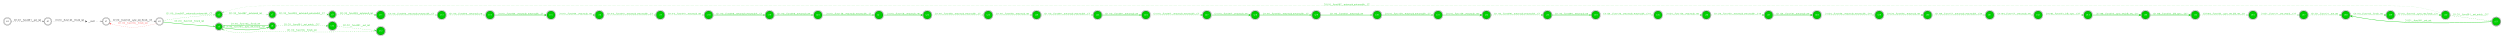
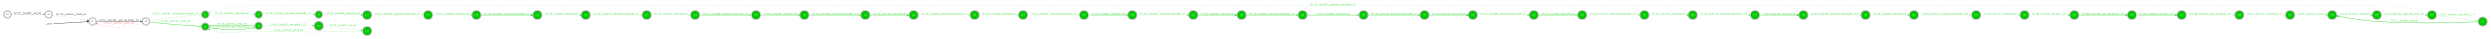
edge "s2" -> "__init1": now "s2" -> "s1"
edge "__init1" -> "s1": style dotted -> bold
edge "s1" -> "s3": style dotted -> bold
